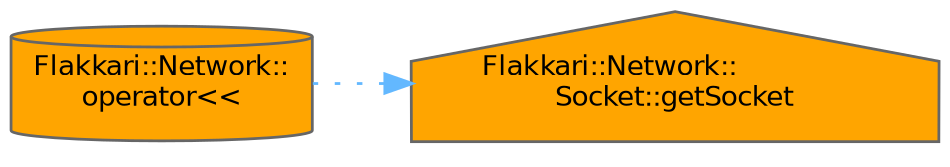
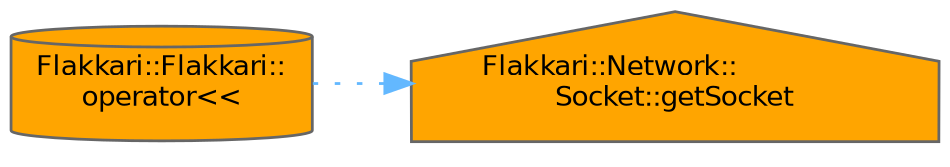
node "Flakkari::Network:: operator<<": label "Flakkari::Network:: operator<<" -> "Flakkari::Flakkari:: operator<<"
